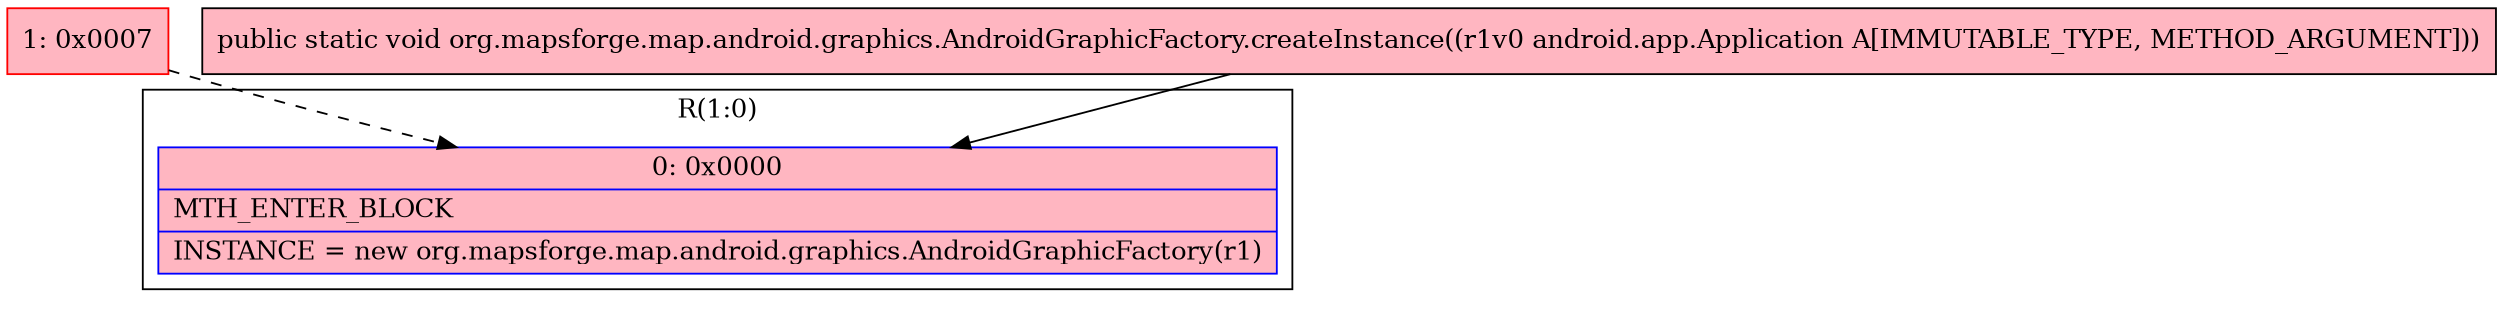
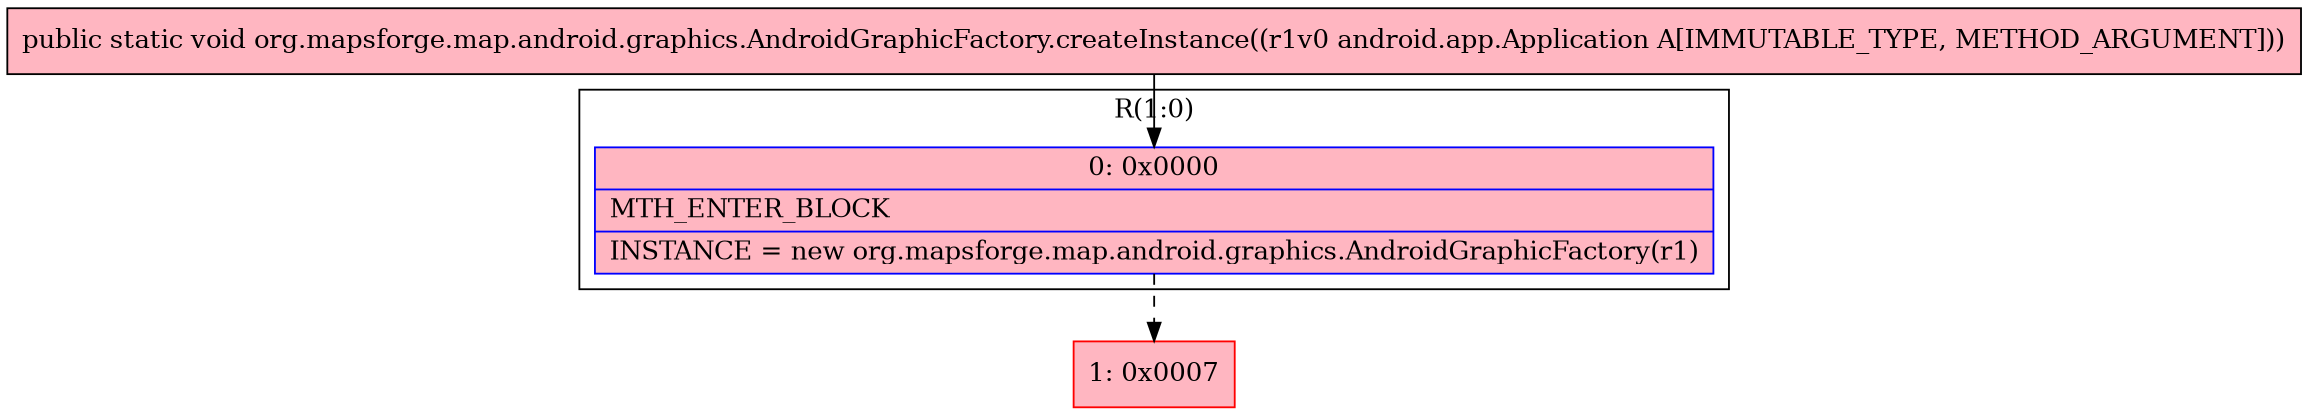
edge "1: 0x0007" -> "0: 0x0000": reversed
